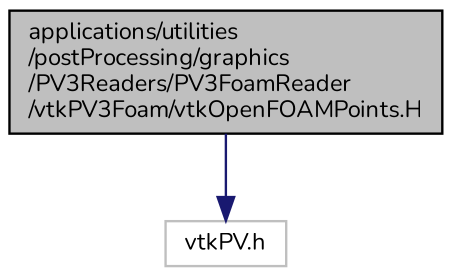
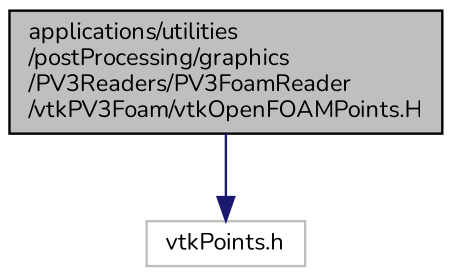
node "vtkPV.h": label "vtkPV.h" -> "vtkPoints.h"
